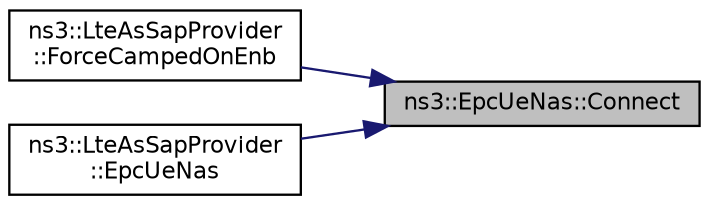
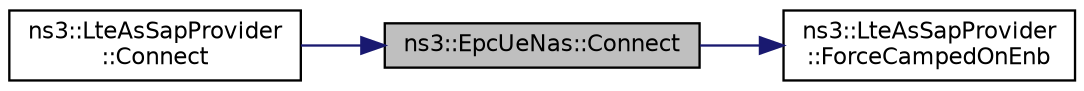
edge "ns3::LteAsSapProvider ::ForceCampedOnEnb" -> "ns3::EpcUeNas::Connect": reversed
node "ns3::LteAsSapProvider ::EpcUeNas": label "ns3::LteAsSapProvider ::EpcUeNas" -> "ns3::LteAsSapProvider ::Connect"
